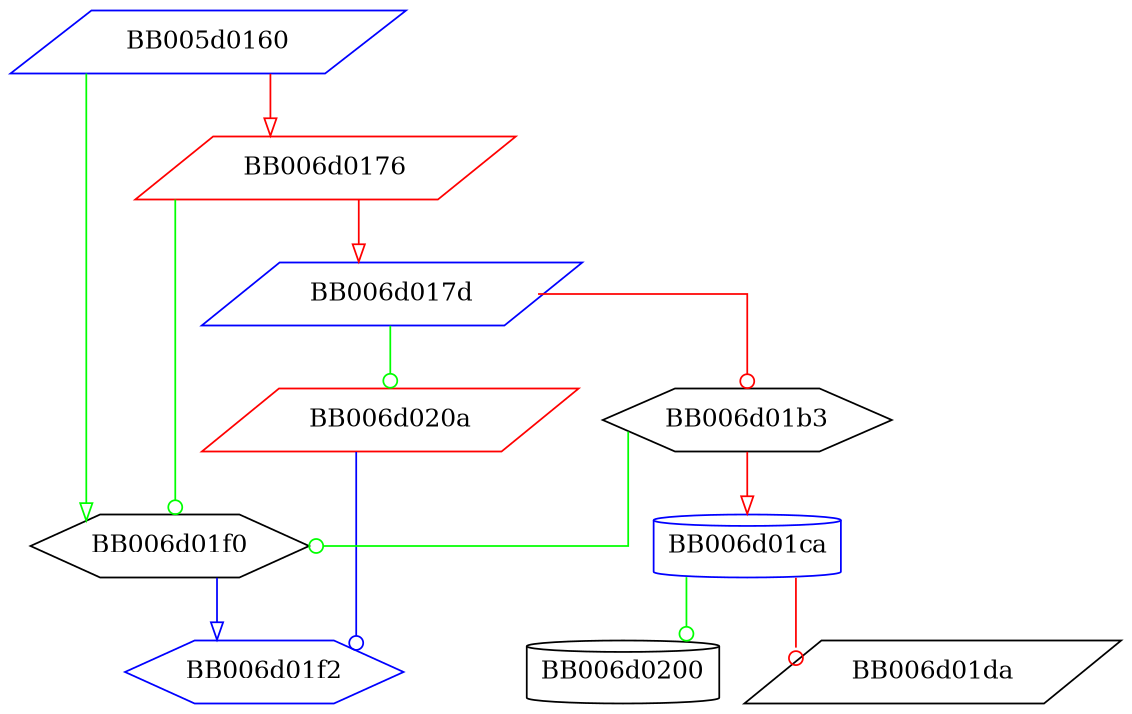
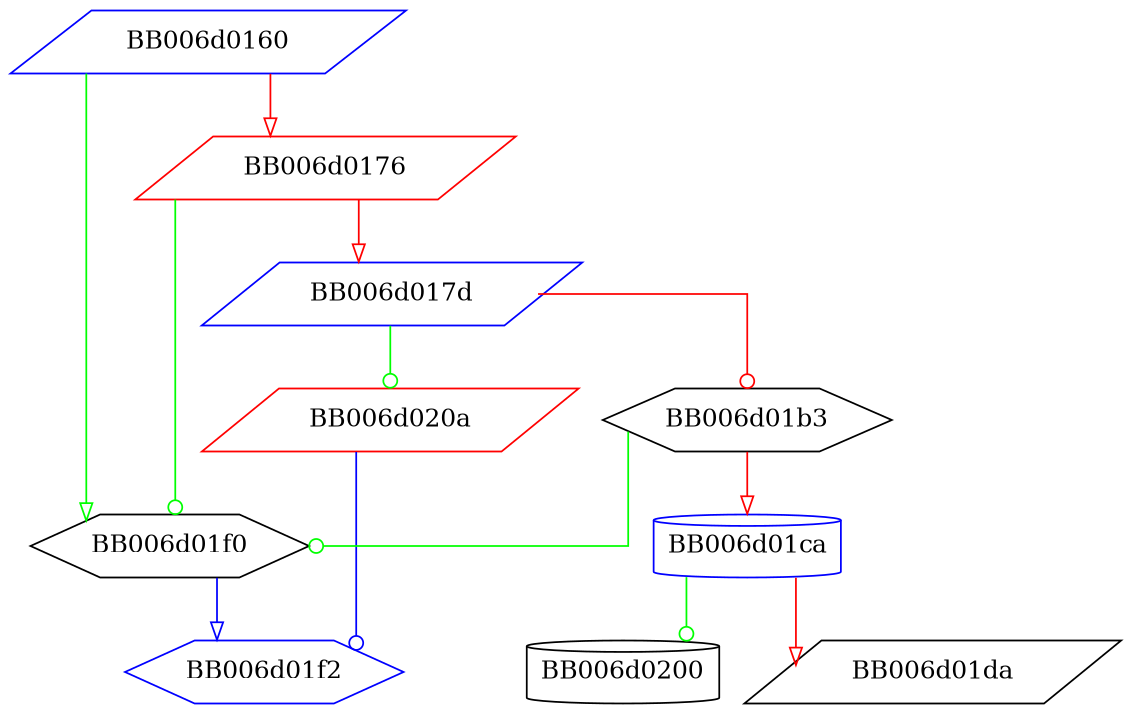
node "BB005d0160": label "BB005d0160" -> "BB006d0160"
edge "BB006d01ca" -> "BB006d01da": arrowhead odot -> onormal
